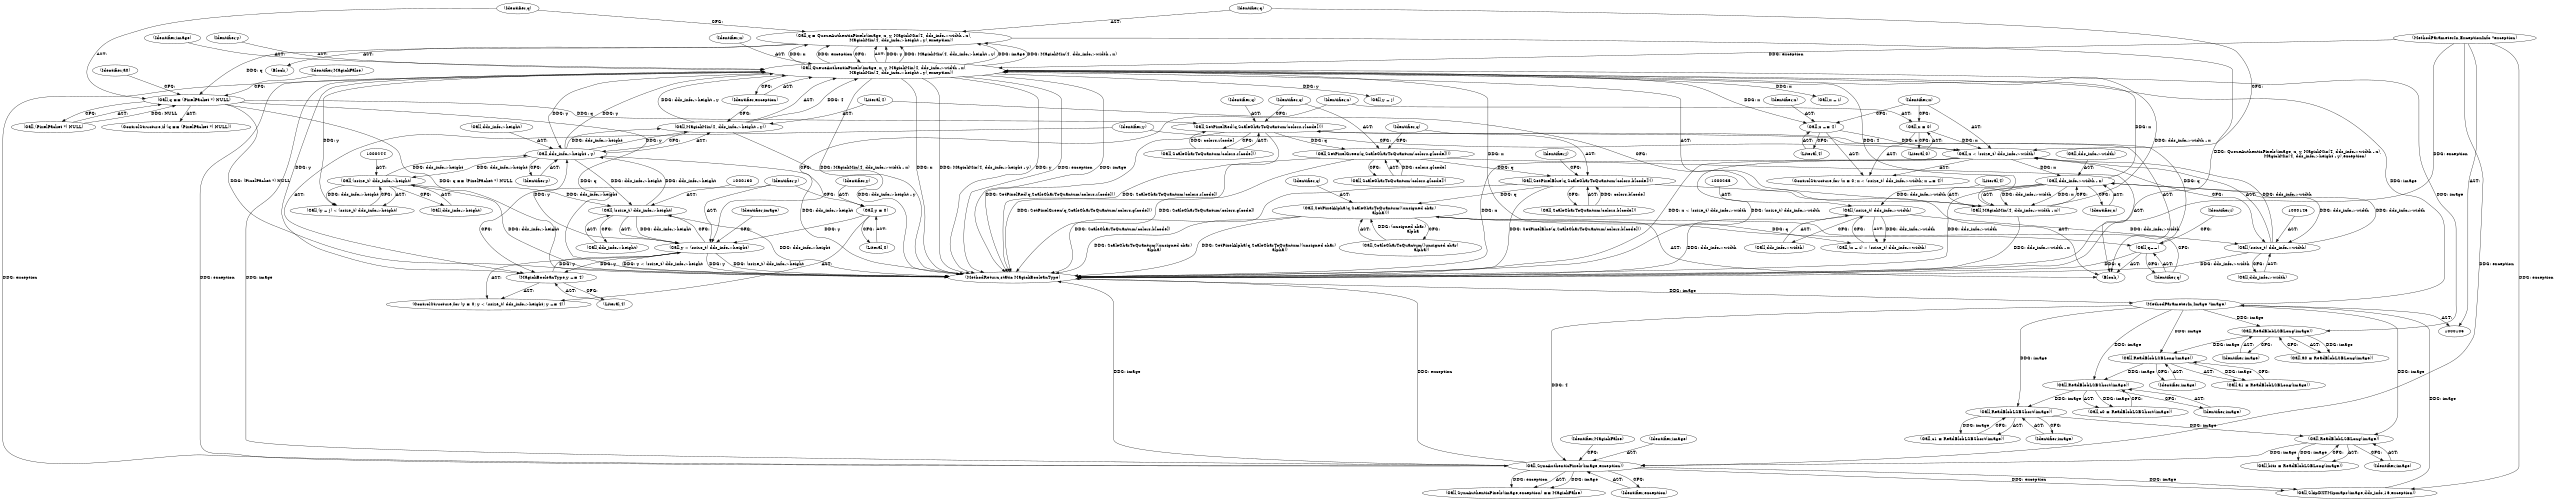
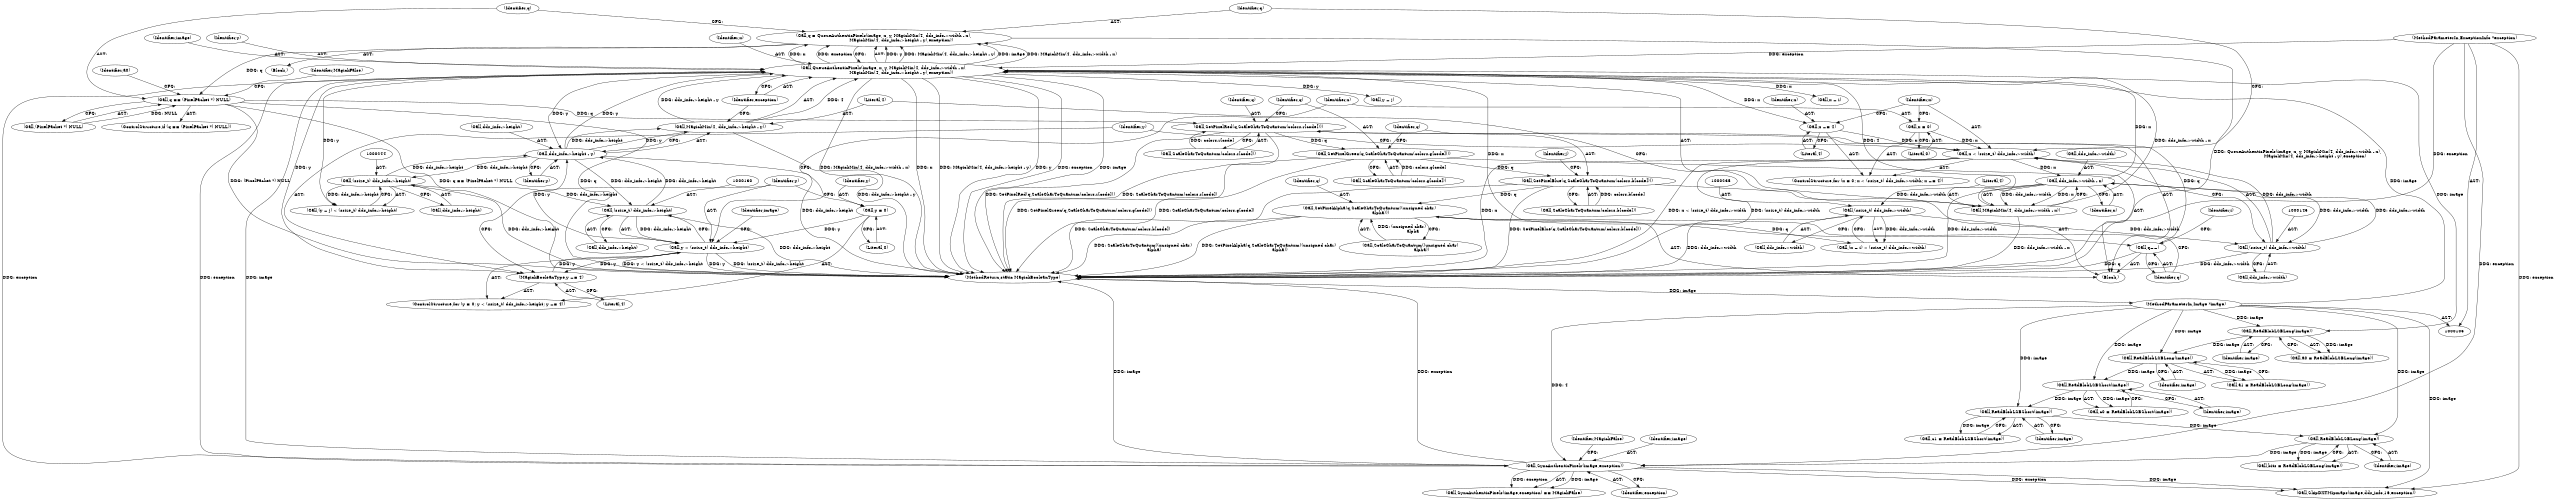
edge "(Call,SkipDXTMipmaps(image,dds_info,16,exception))" -> "(MethodParameterIn,Image *image)": reversed
